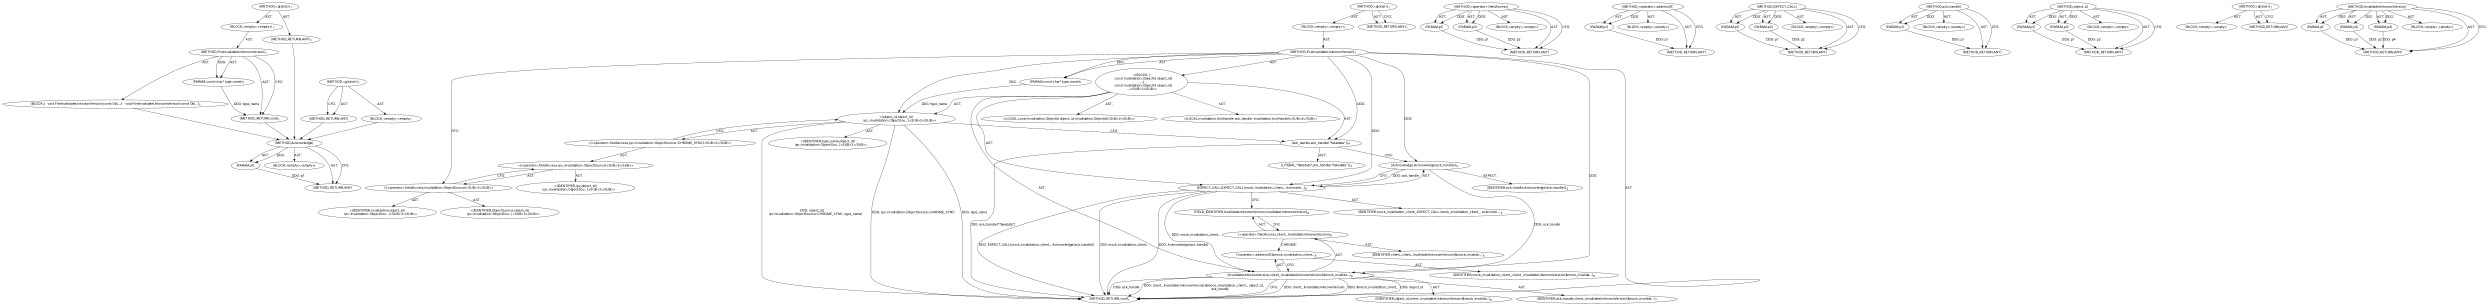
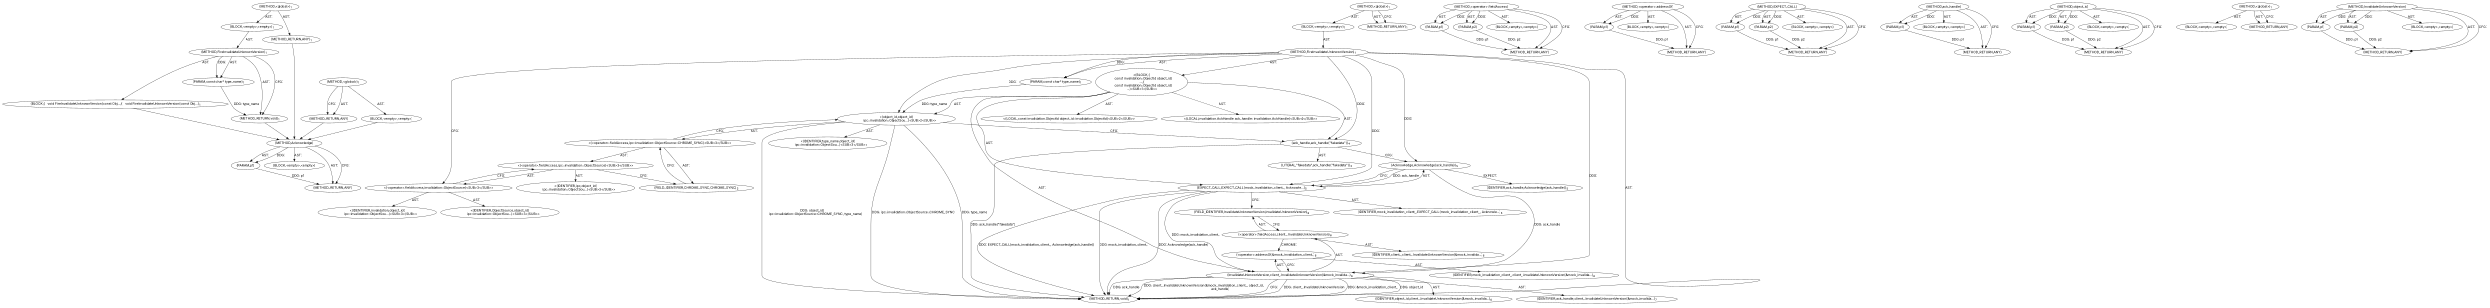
node "(PARAM,p4)": removed
node "(FIELD_IDENTIFIER,CHROME_SYNC,CHROME_SYNC)": added
